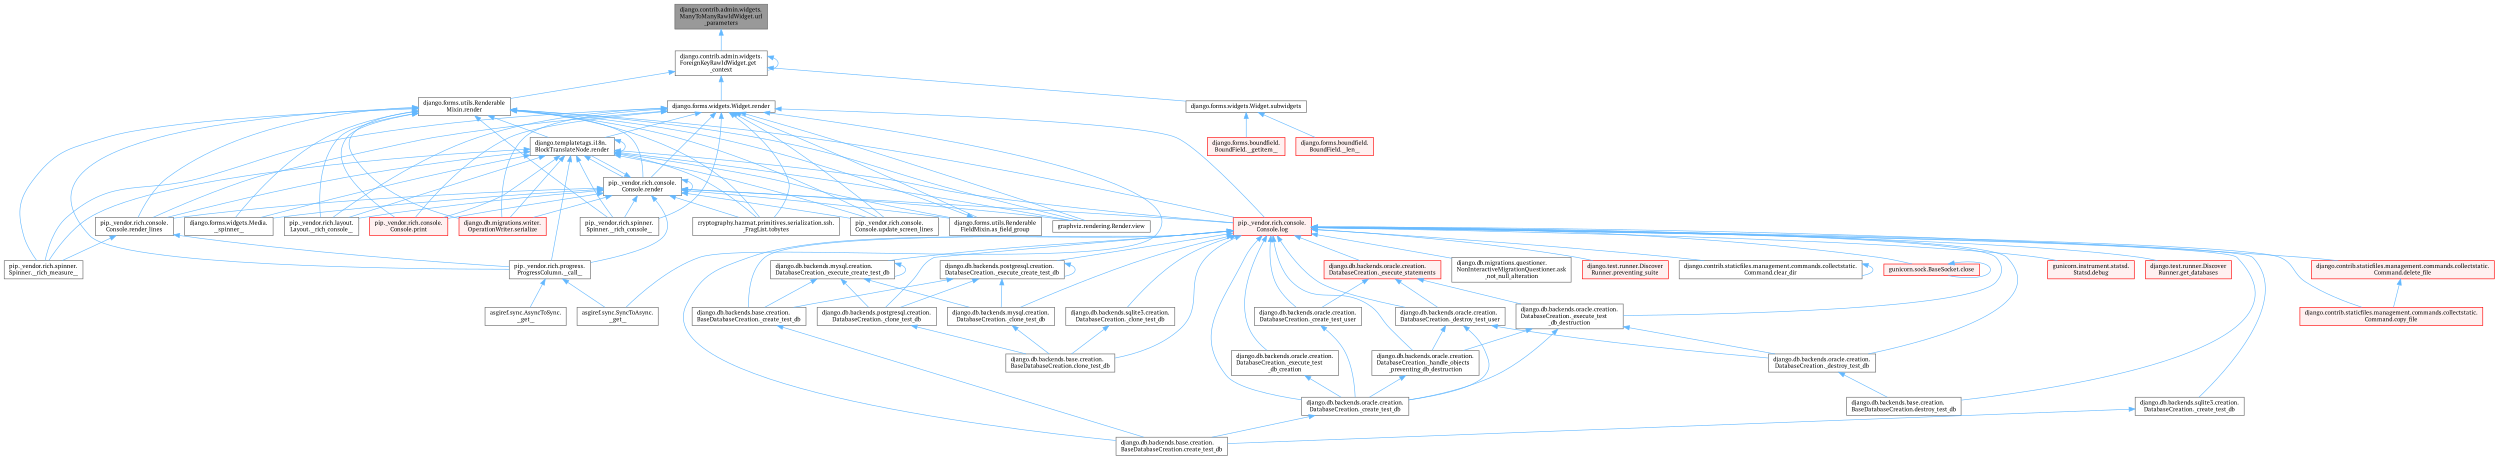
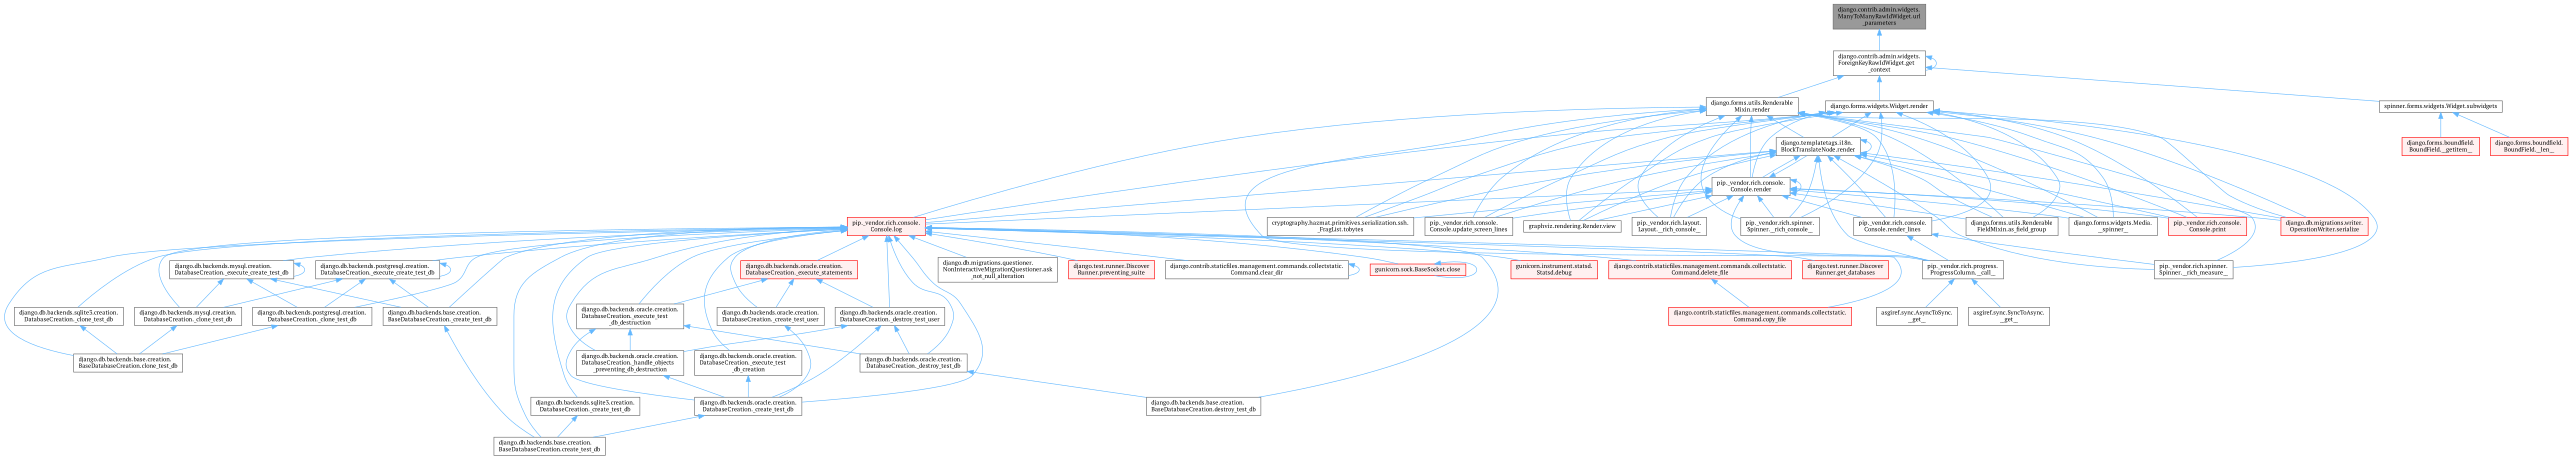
node "django.forms.widgets.Widget.subwidgets": label "django.forms.widgets.Widget.subwidgets" -> "spinner.forms.widgets.Widget.subwidgets"
edge "django.forms.utils.Renderable Mixin.render" -> "django.forms.utils.Renderable FieldMixin.as_field_group": reversed
edge "asgiref.sync.SyncToAsync. __get__" -> "django.forms.widgets.Widget.render": now "django.forms.widgets.Media. __spinner__" -> "django.forms.widgets.Widget.render"
